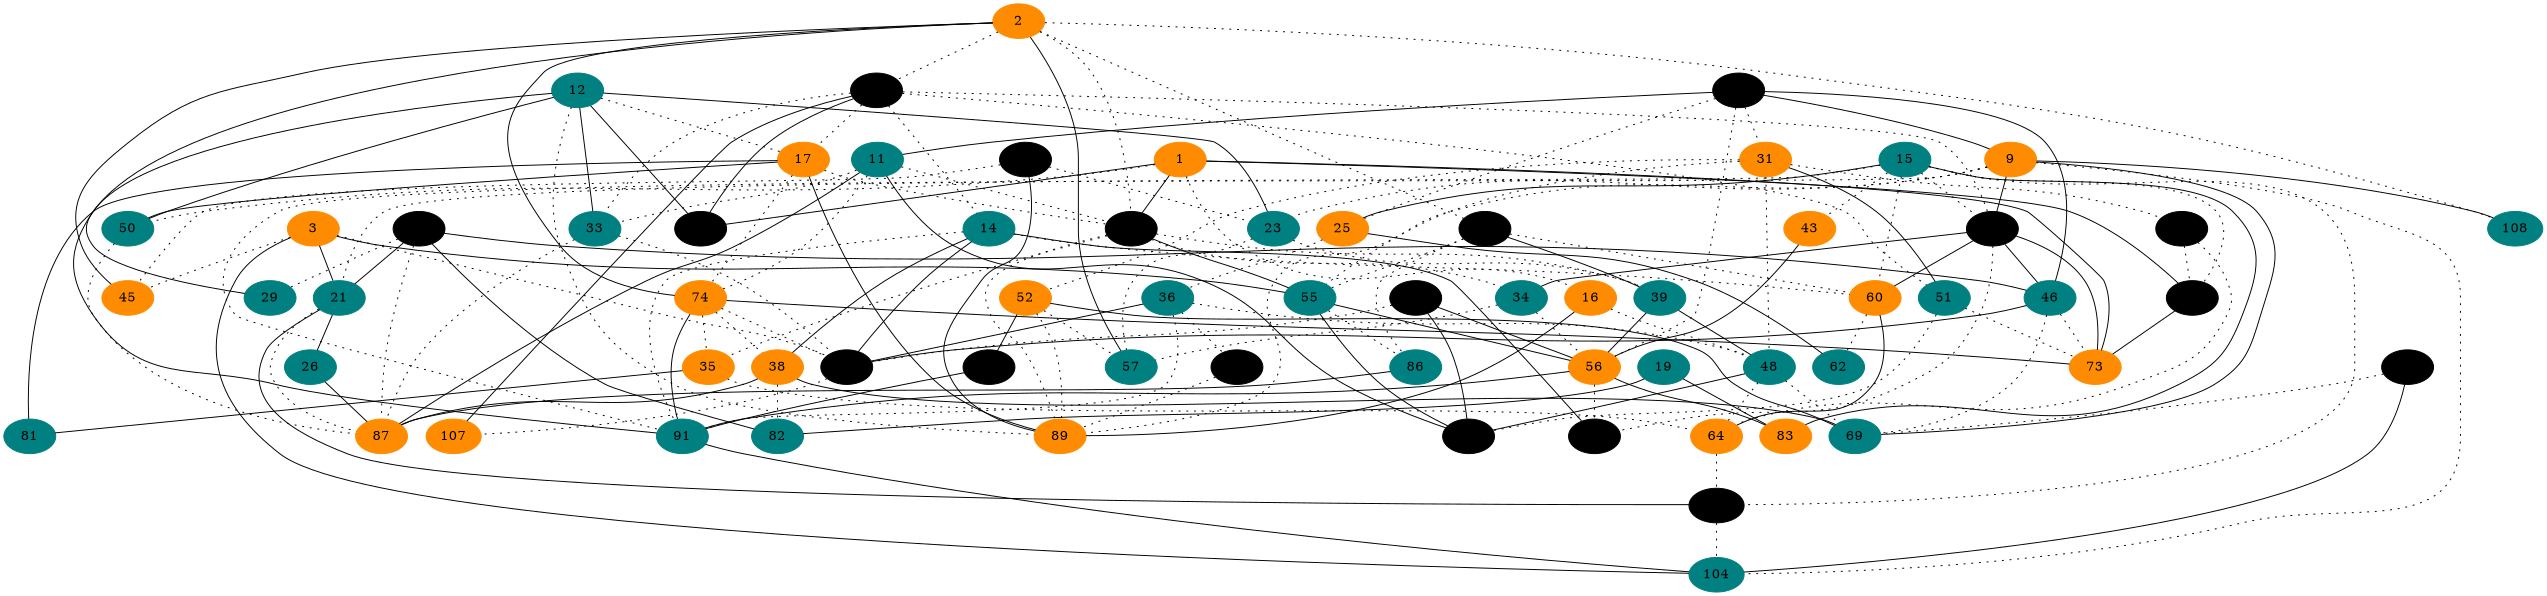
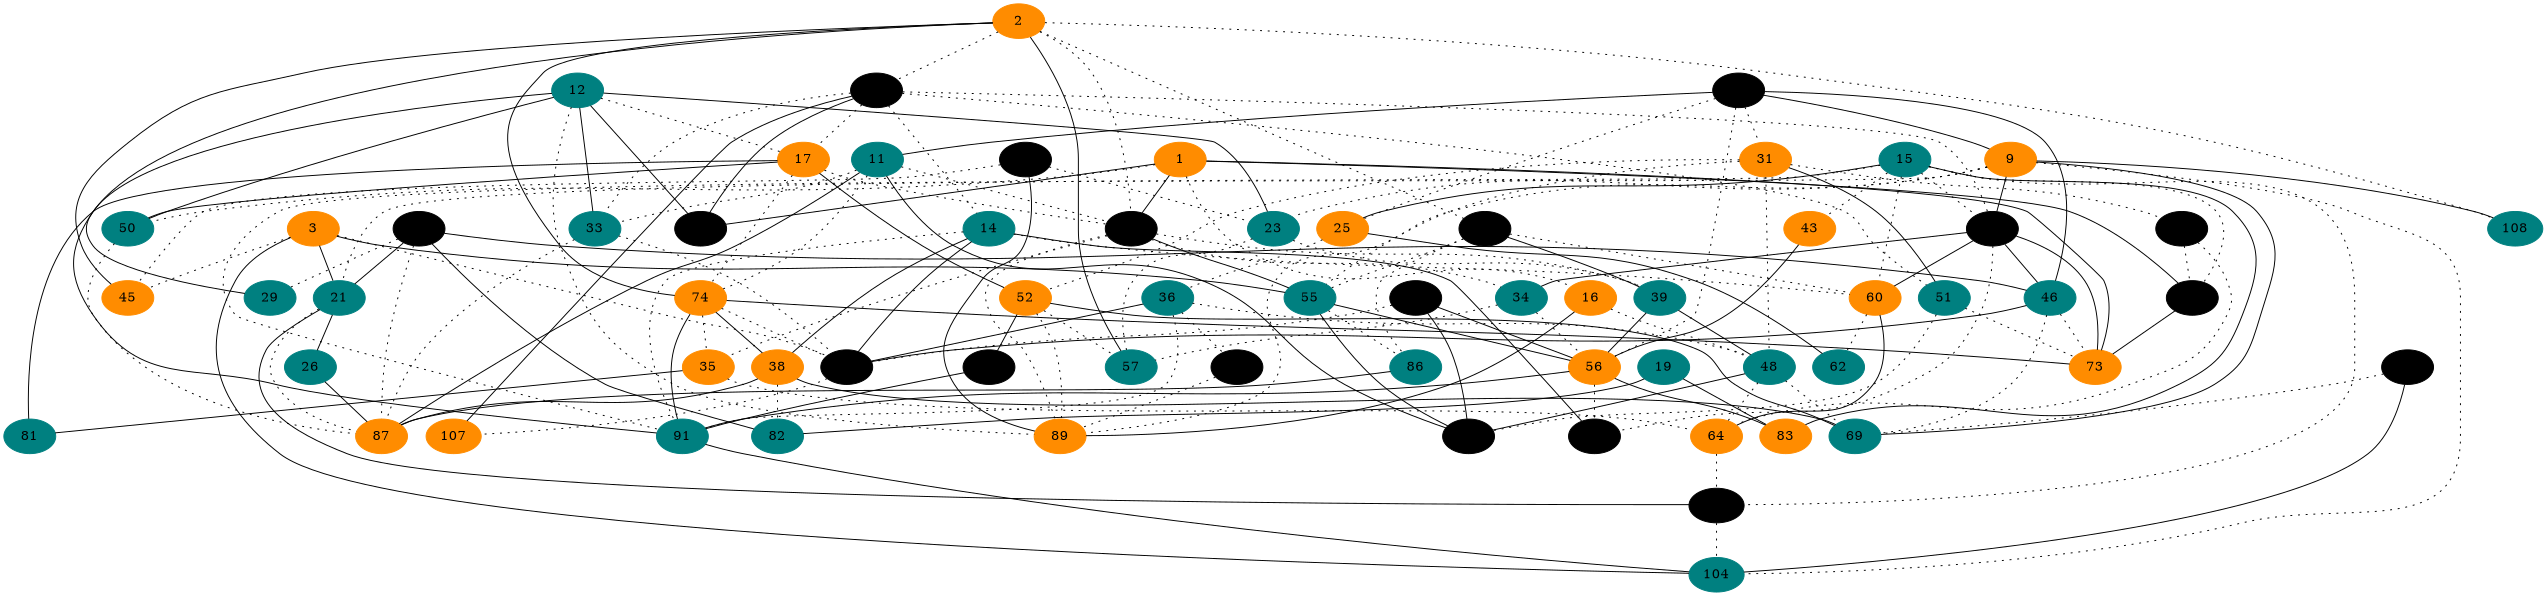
edge "17" -- "89": now "17" -- "52"
edge "74" -- "38": style dotted -> solid
